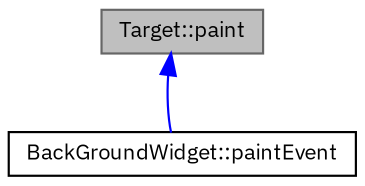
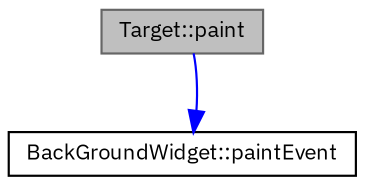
edge "BackGroundWidget::paintEvent" -> "Target::paint": reversed
